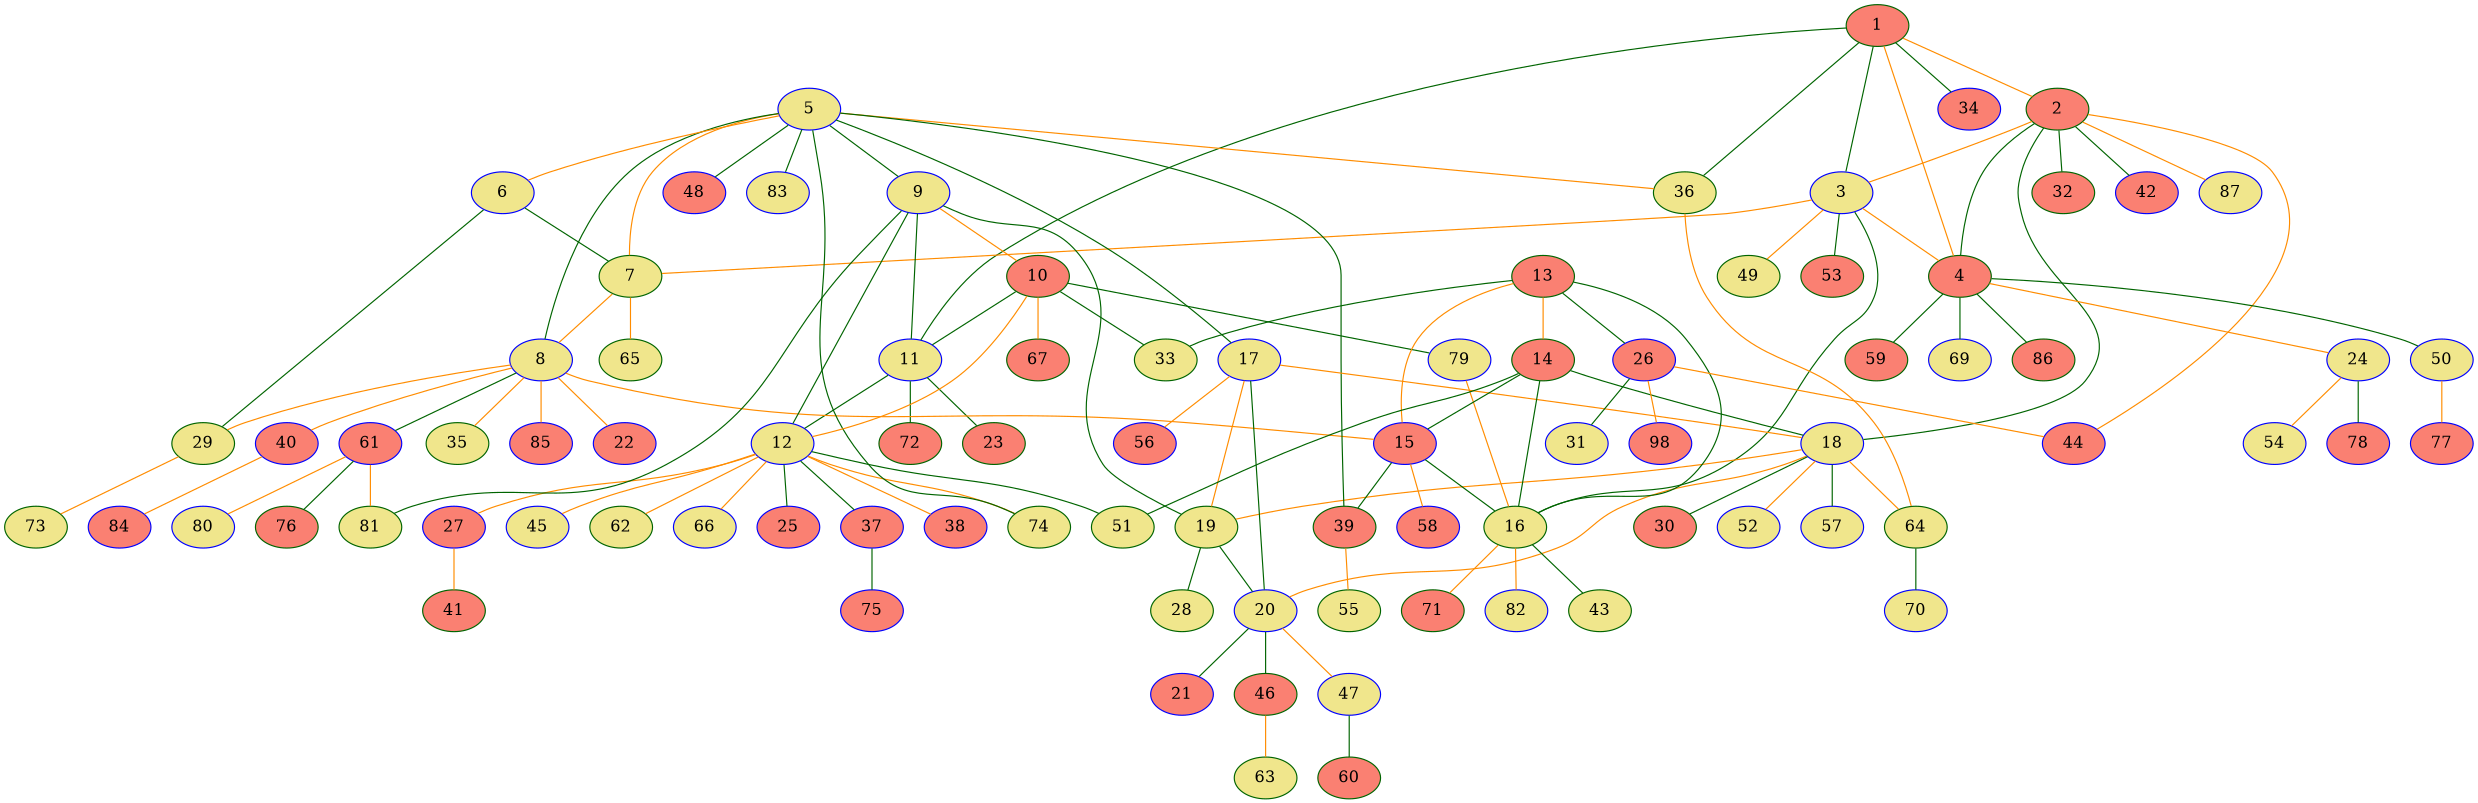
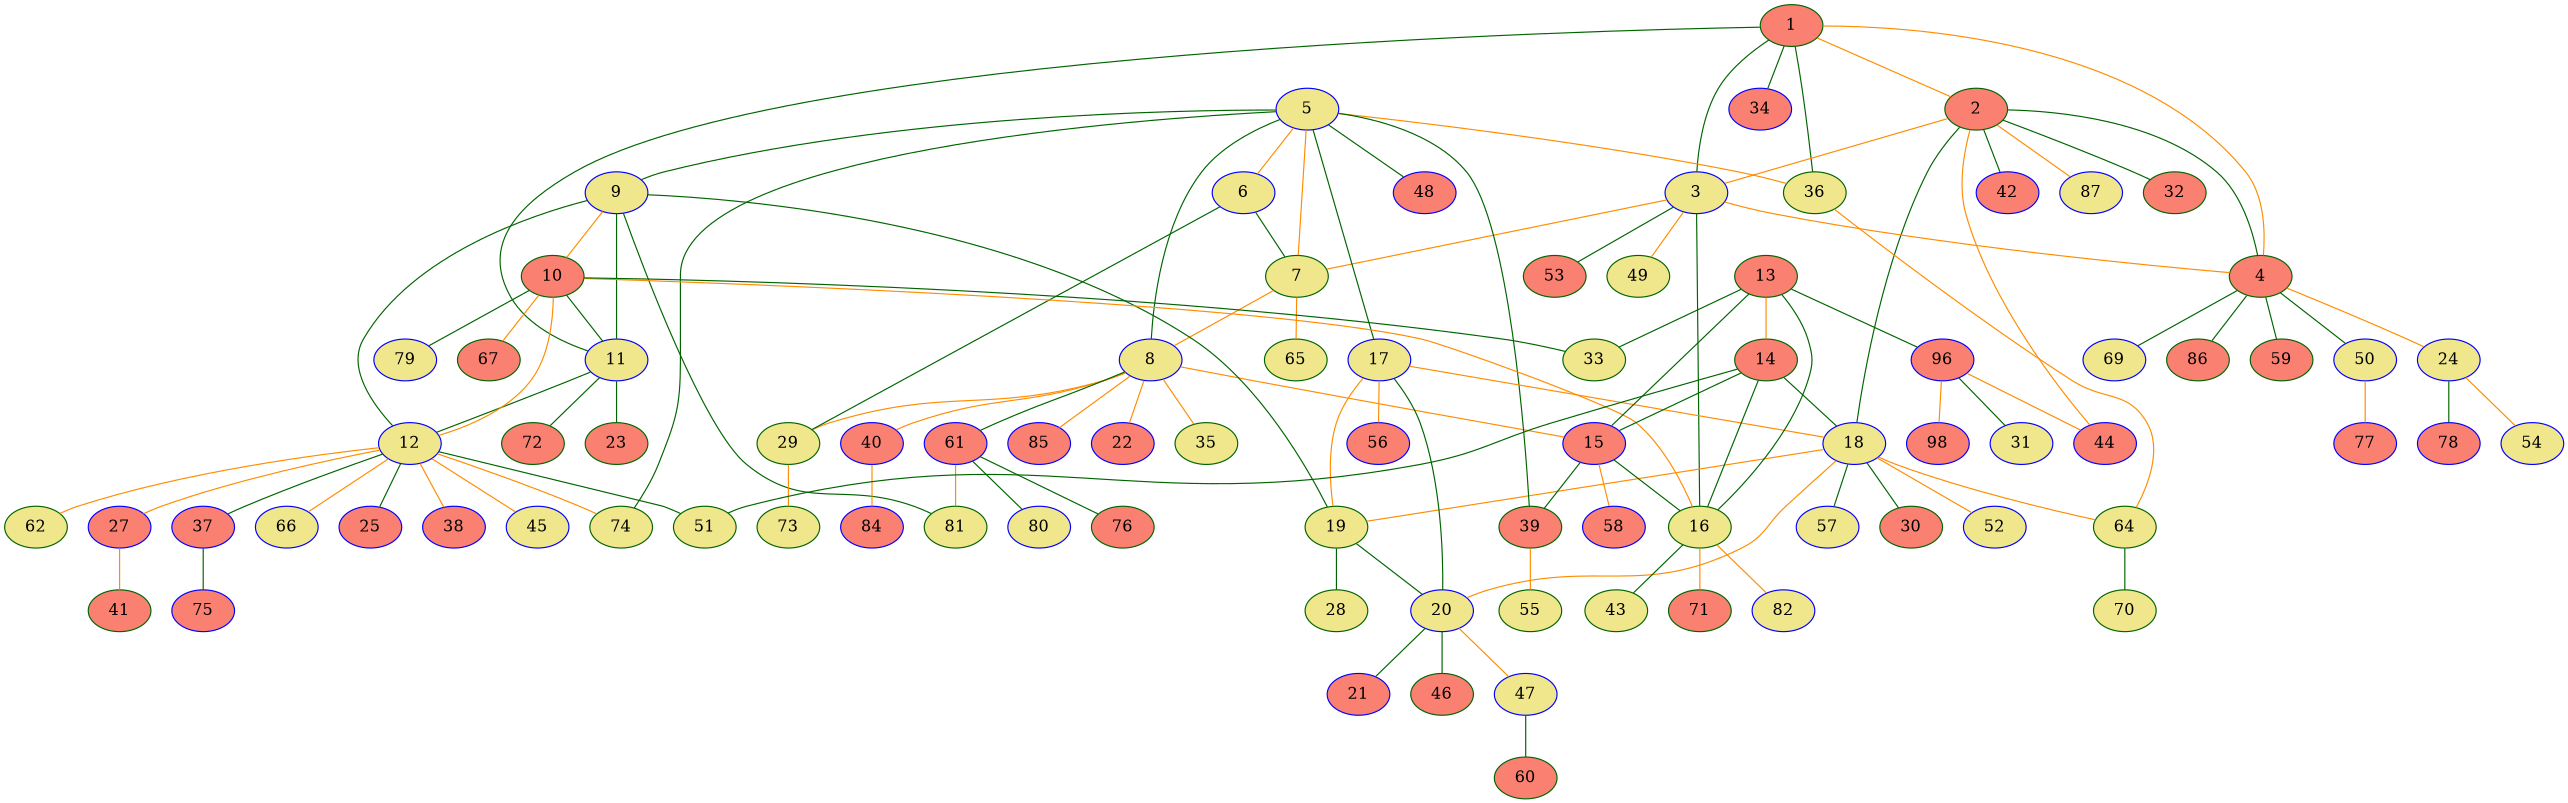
node "83": removed
edge "13" -- "15": color darkorange -> darkgreen
node "26": label "26" -> "96"
edge "79" -- "16": now "10" -- "16"
edge "61" -- "80": color darkorange -> darkgreen
node "70": color blue -> darkgreen
node "63": removed
